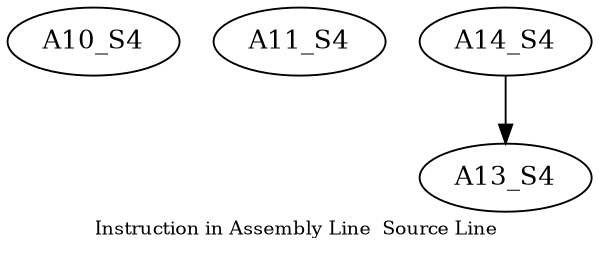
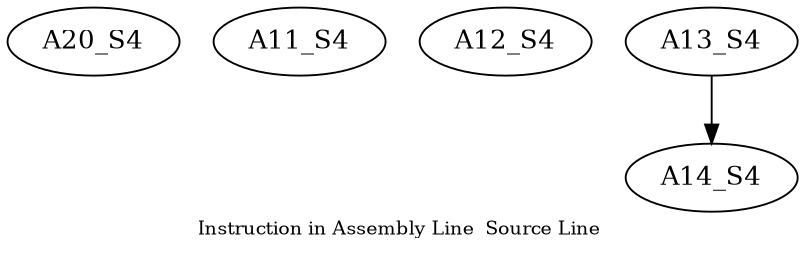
node "A10_S4": label "A10_S4" -> "A20_S4"
node "A12_S4": added
edge "A14_S4" -> "A13_S4": reversed
